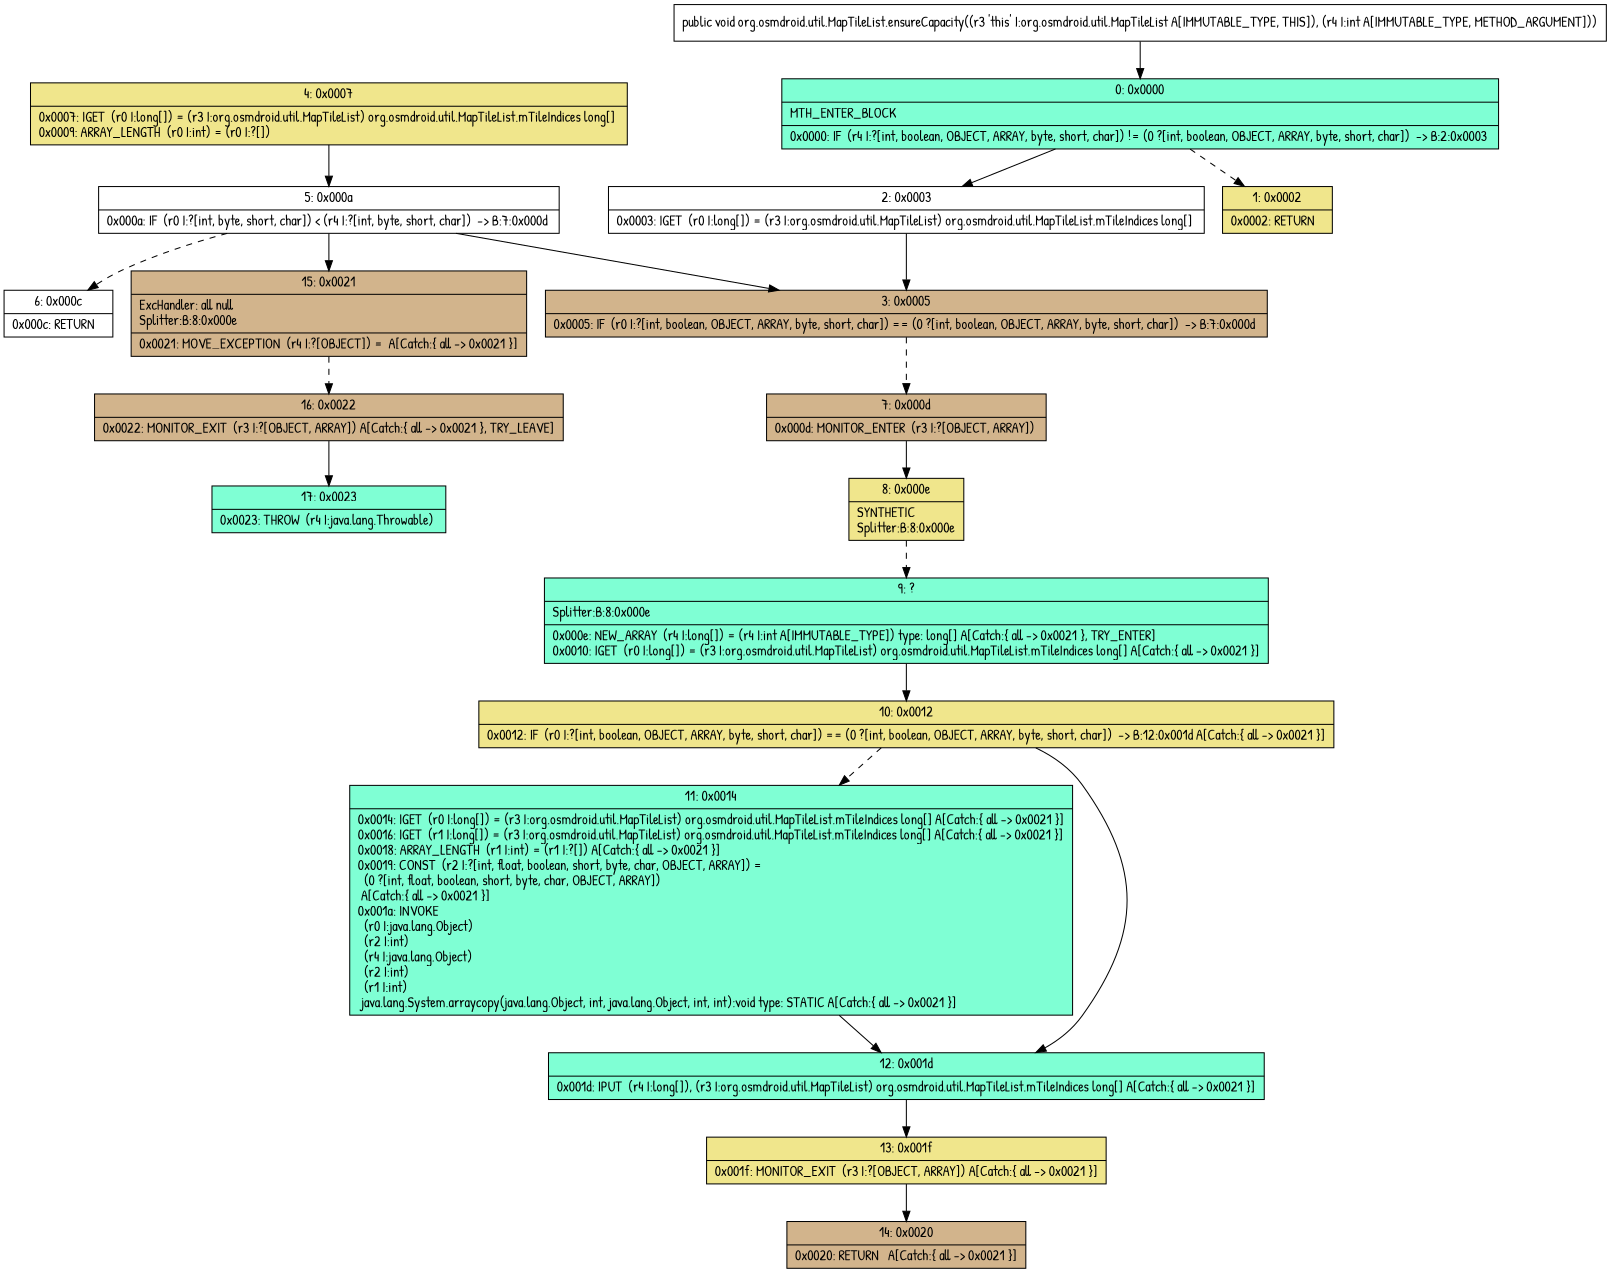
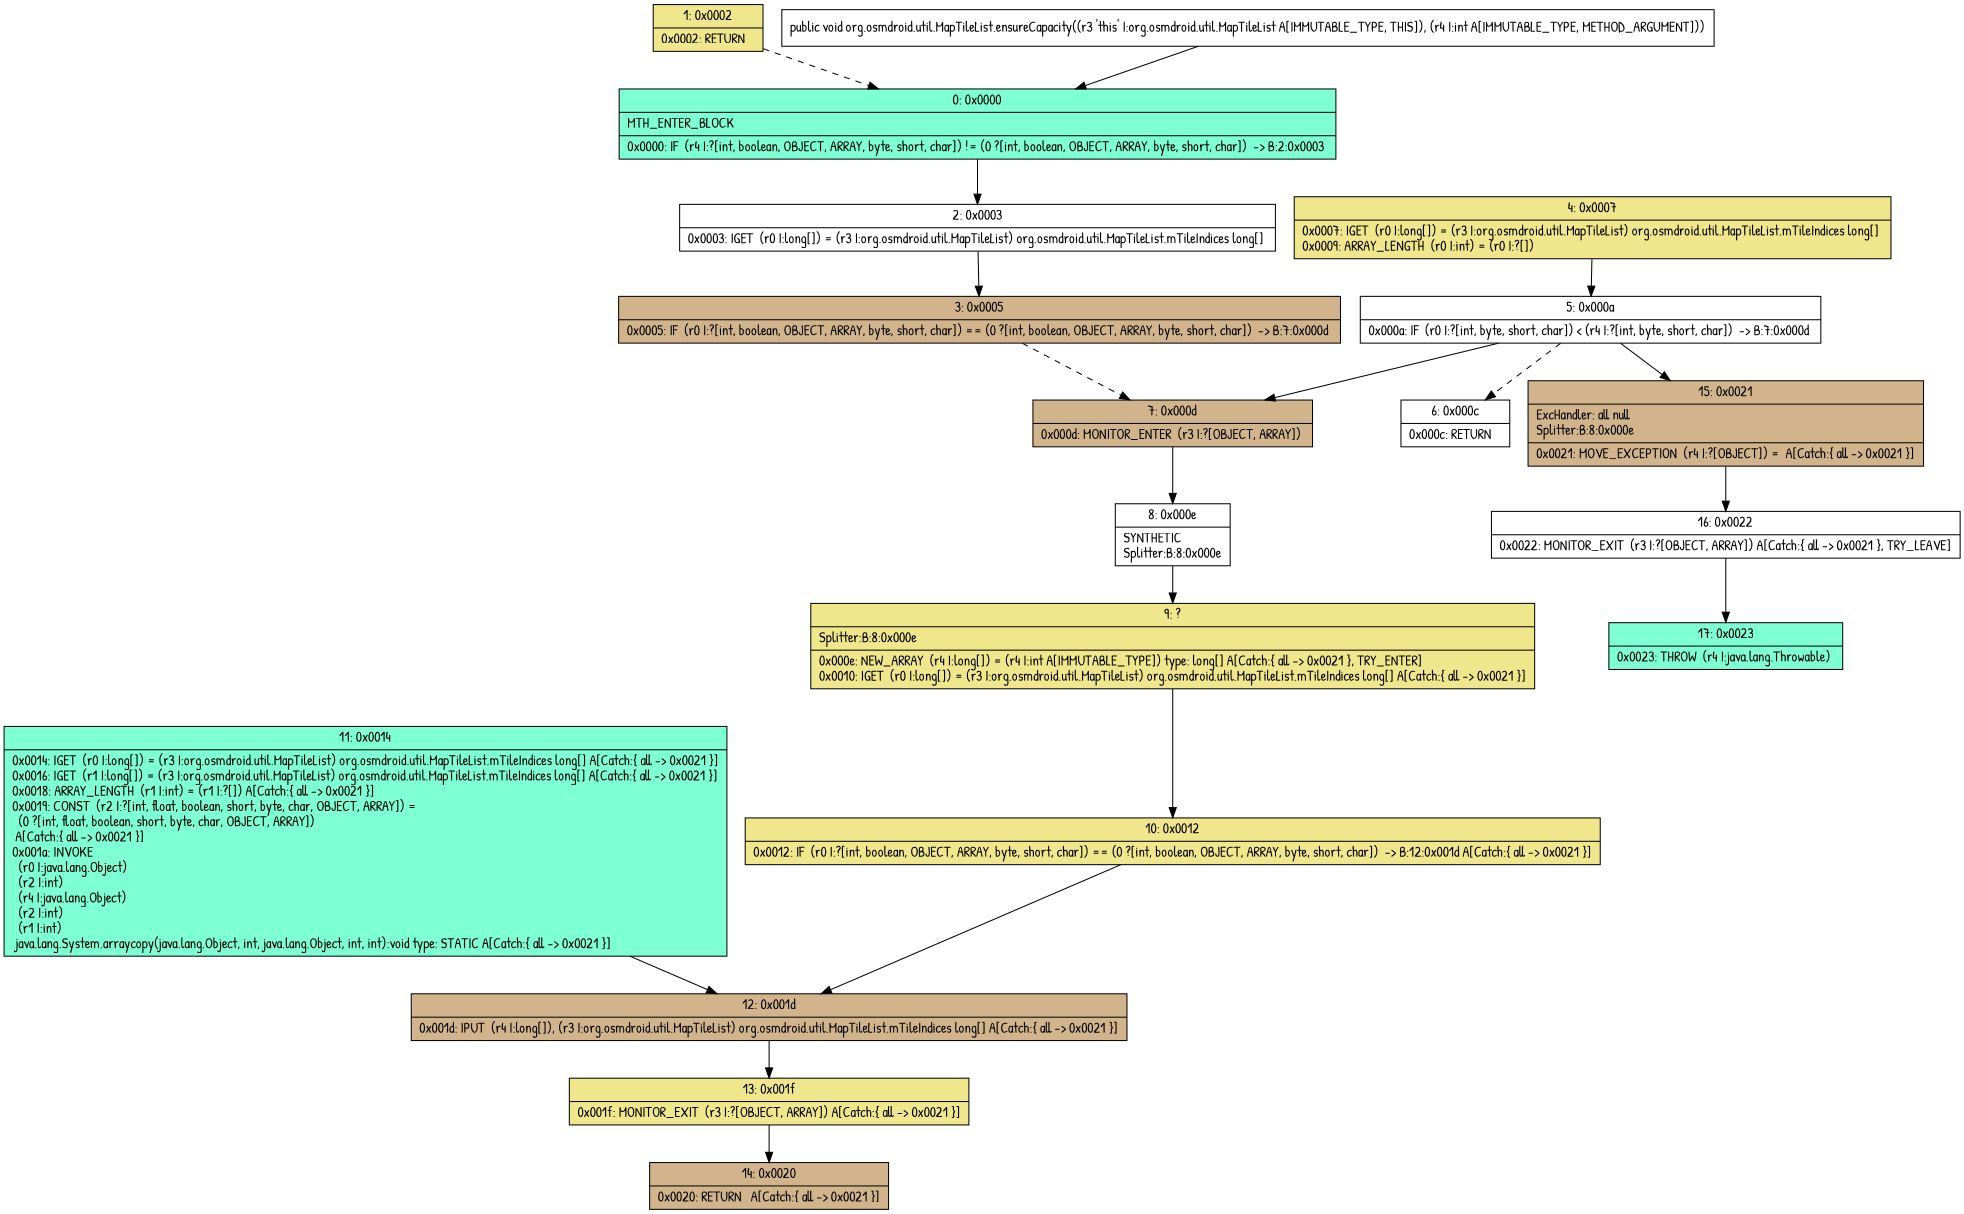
edge "0: 0x0000" -> "1: 0x0002": reversed
edge "5: 0x000a" -> "3: 0x0005": now "5: 0x000a" -> "7: 0x000d"
edge "15: 0x0021" -> "16: 0x0022": style dashed -> solid
node "16: 0x0022": fillcolor tan -> white
node "8: 0x000e": fillcolor khaki -> white
edge "8: 0x000e" -> "9: ?": style dashed -> solid
node "9: ?": fillcolor aquamarine -> khaki
edge "10: 0x0012" -> "11: 0x0014": removed
node "12: 0x001d": fillcolor aquamarine -> tan
